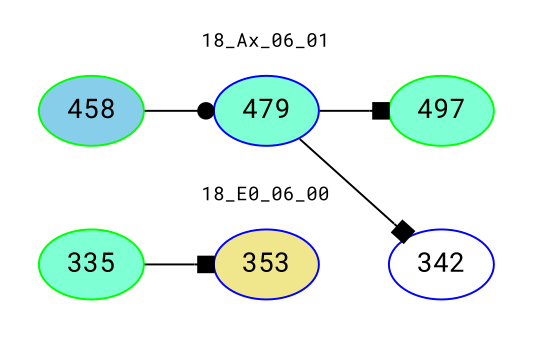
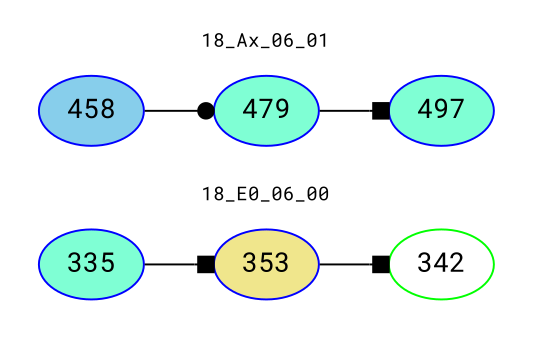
node "458": color green -> blue
node "497": color green -> blue
edge "479" -> "342": now "353" -> "342"
node "335": color green -> blue
node "342": color blue -> green
